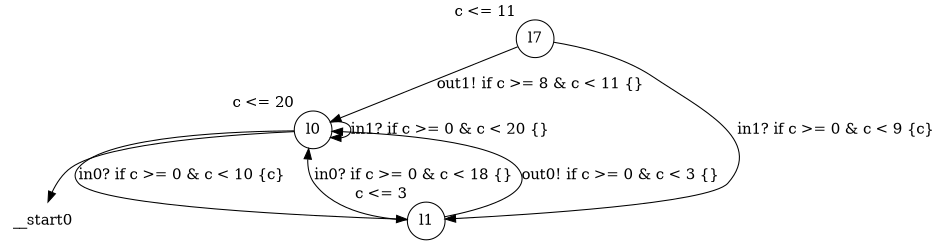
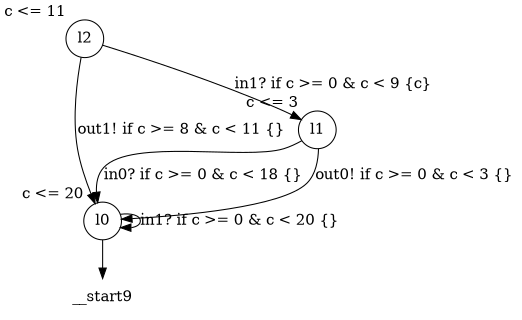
node "l7 c <= 11": label "l7 c <= 11" -> "l2 c <= 11"
edge "l0 c <= 20" -> "l1 c <= 3": removed, label "in0? if c >= 0 & c < 10 {c}"
node "__start0": label "__start0" -> "__start9"
